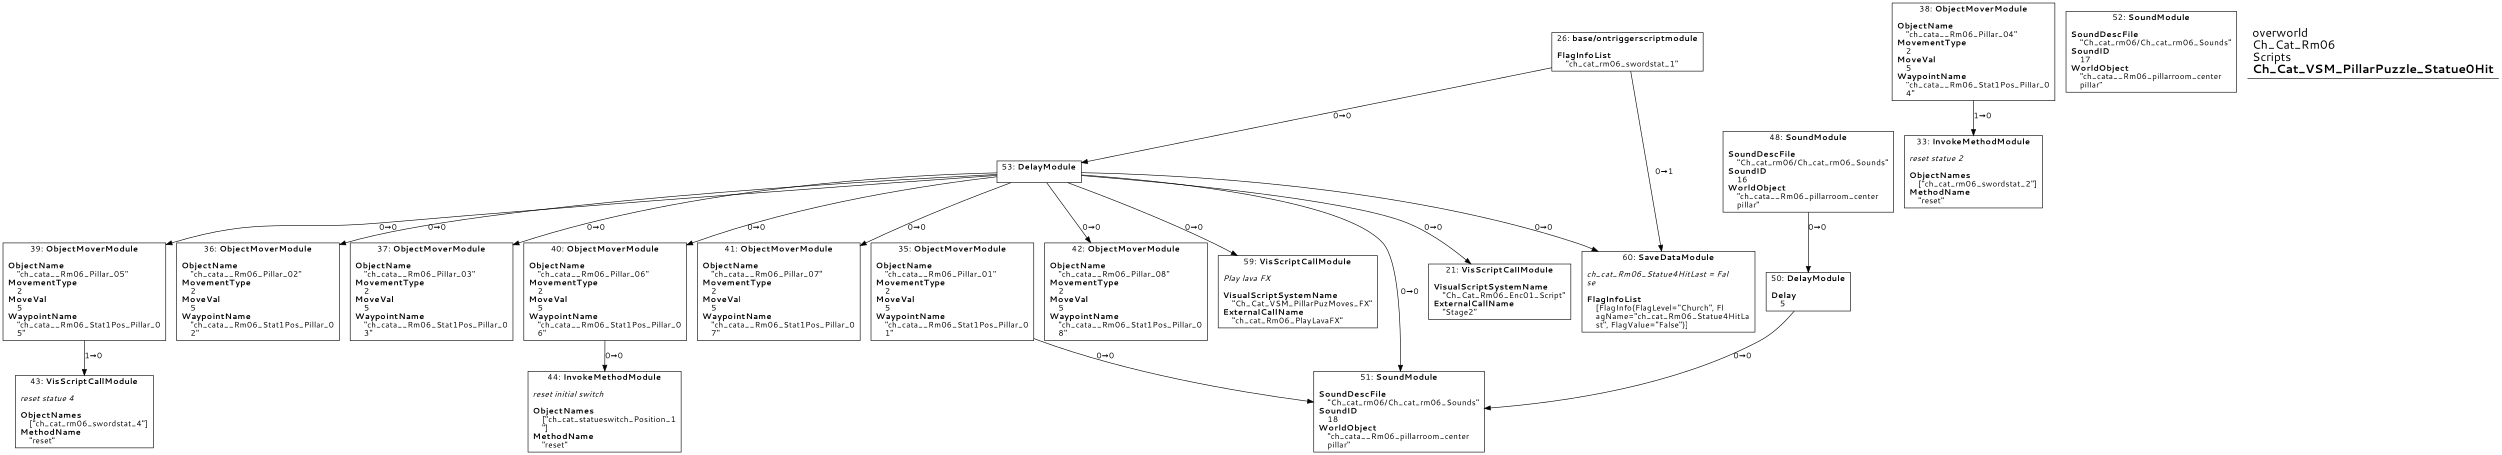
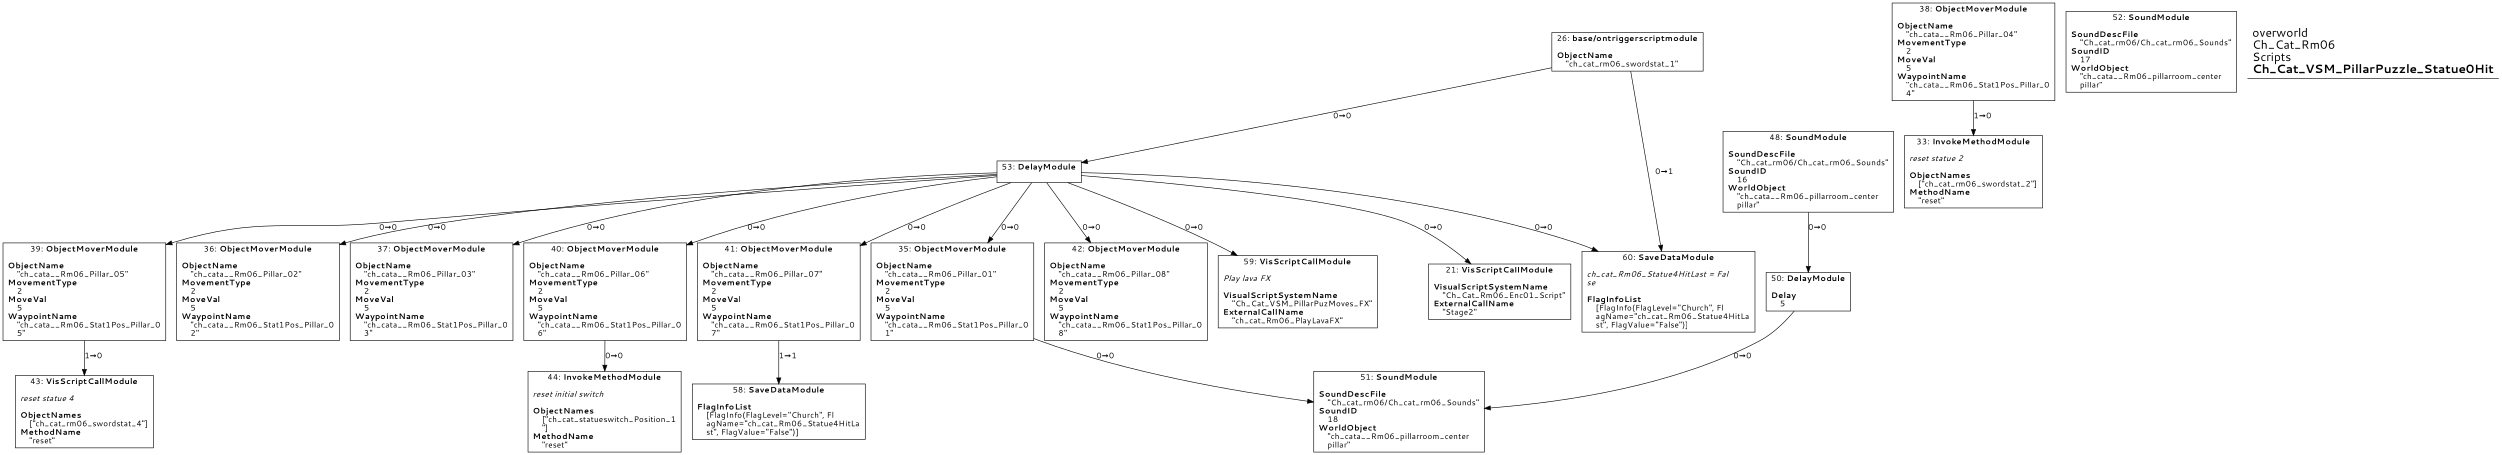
node "26:": text "FlagInfoList" -> "ObjectName"
edge "53:" -> "51:": now "53:" -> "35:"
node "58:": added
